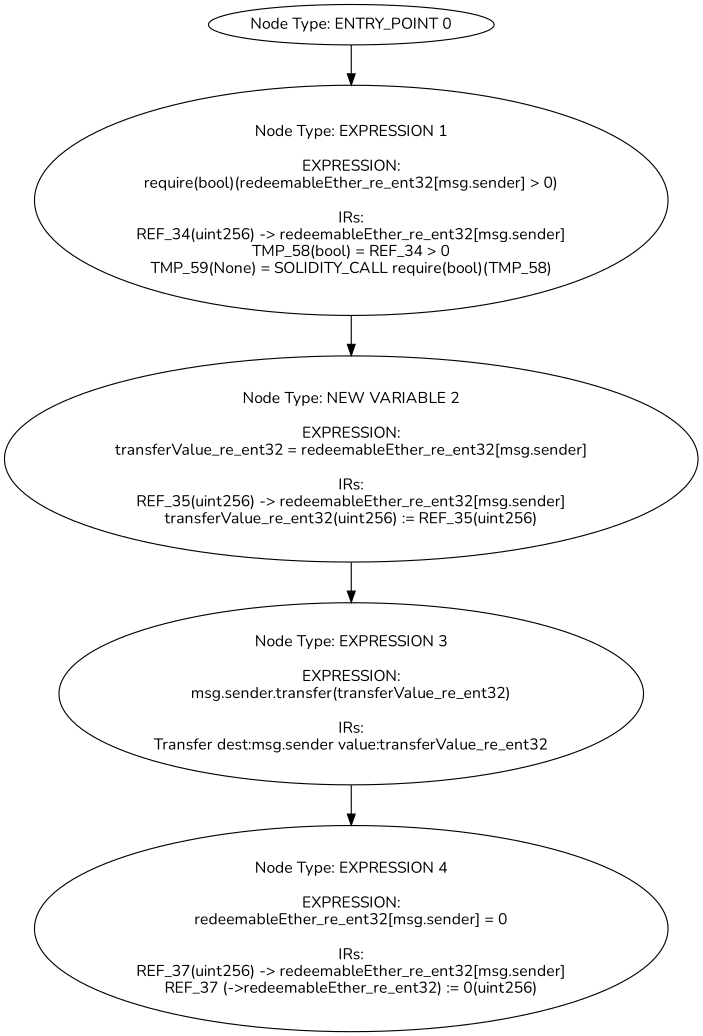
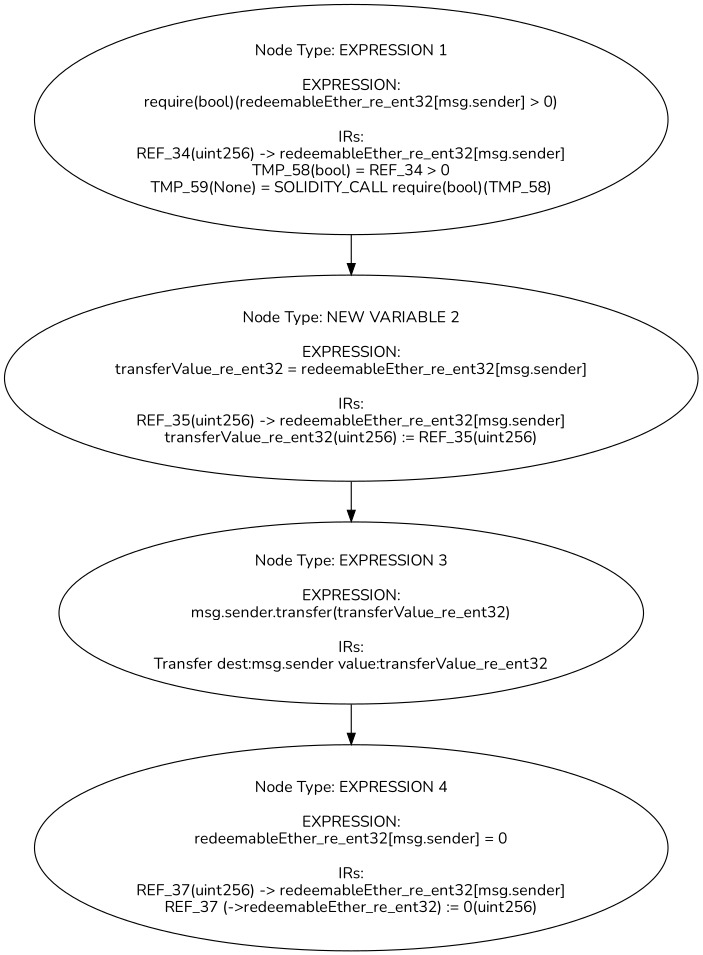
node "Node Type: ENTRY_POINT 0": removed
